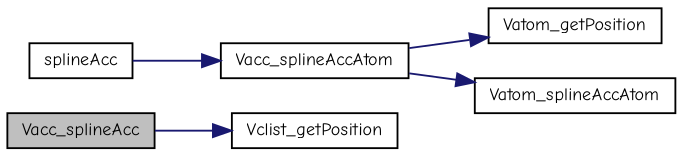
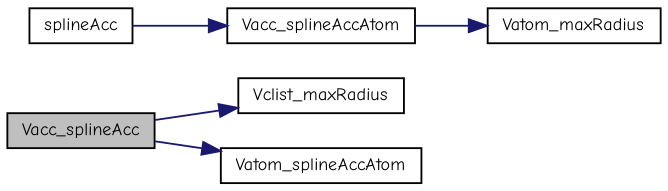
node "Vatom_getPosition": label "Vatom_getPosition" -> "Vatom_maxRadius"
edge "Vacc_splineAccAtom" -> "Vatom_splineAccAtom": now "Vacc_splineAcc" -> "Vatom_splineAccAtom"
node "Vclist_getPosition": label "Vclist_getPosition" -> "Vclist_maxRadius"
